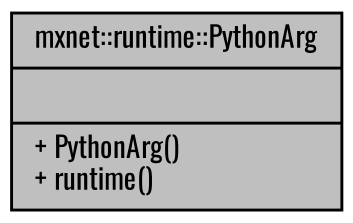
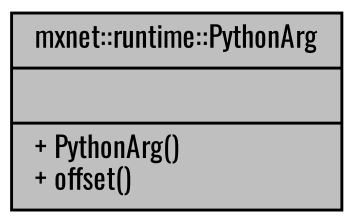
node "mxnet::runtime::PythonArg": text "+ runtime()" -> "+ offset()"
